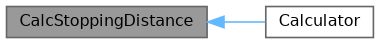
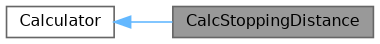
edge "Calculator" -> "CalcStoppingDistance": reversed
